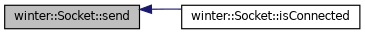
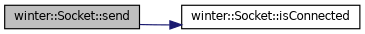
edge "winter::Socket::isConnected" -> "winter::Socket::send": reversed
